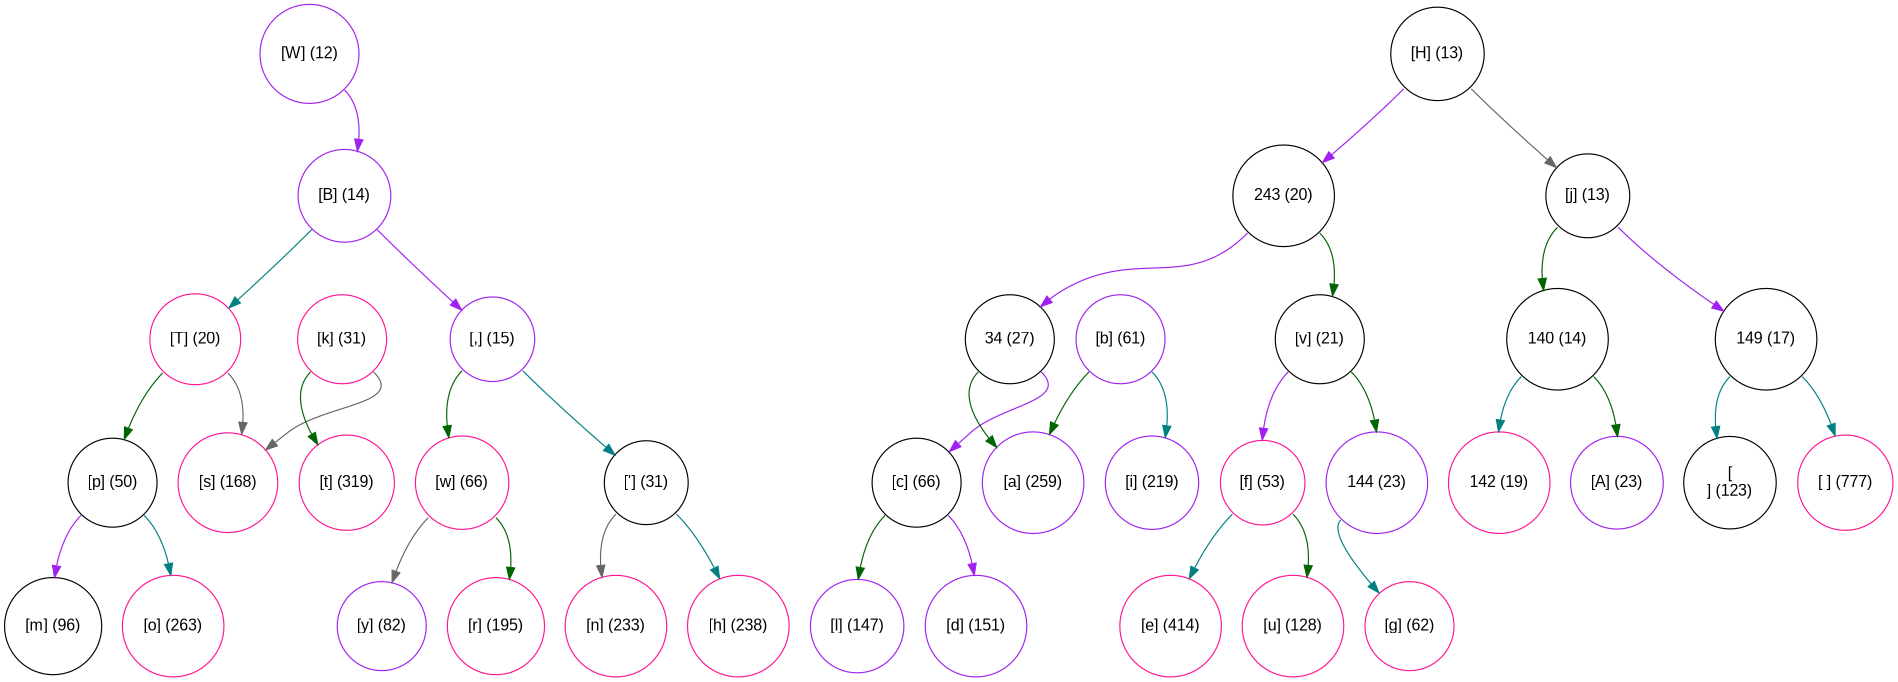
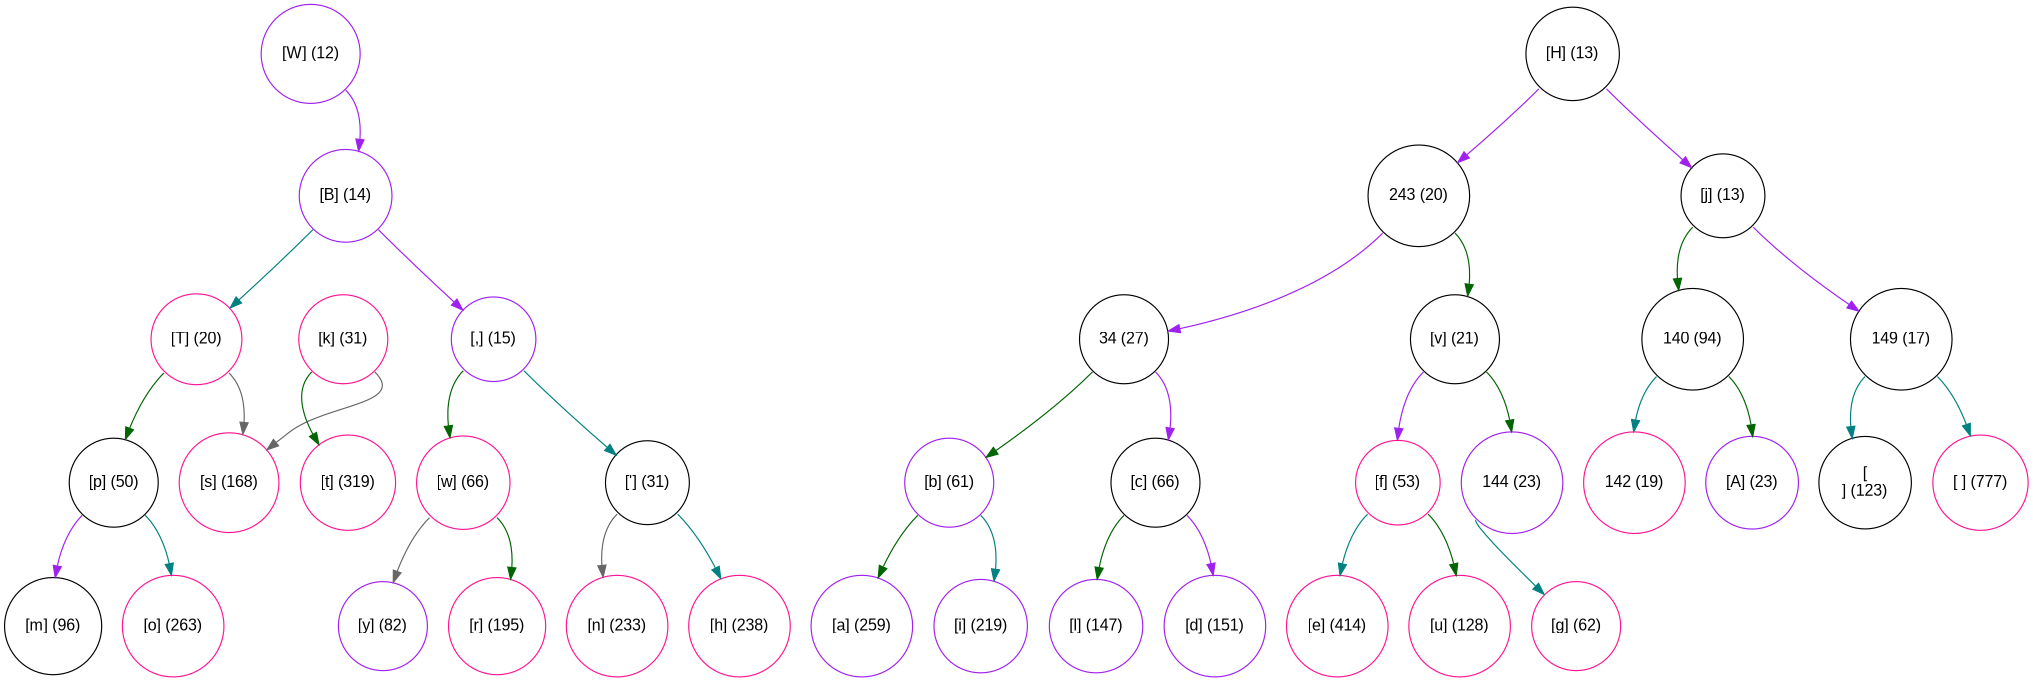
edge "[H] (13)" -> "[j] (13)": color gray40 -> purple
node "140 (14)": label "140 (14)" -> "140 (94)"
edge "34 (27)" -> "[a] (259)": now "34 (27)" -> "[b] (61)"
